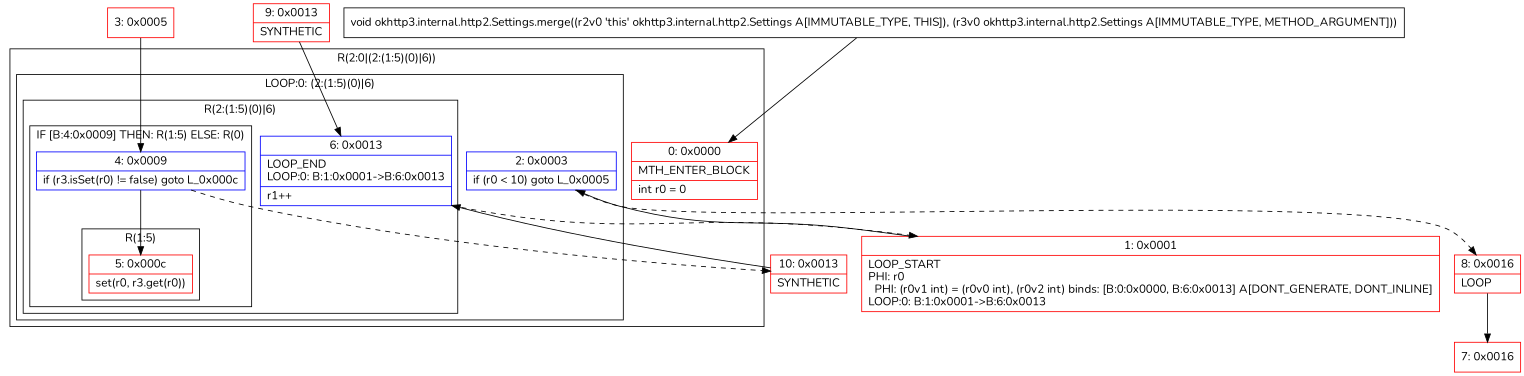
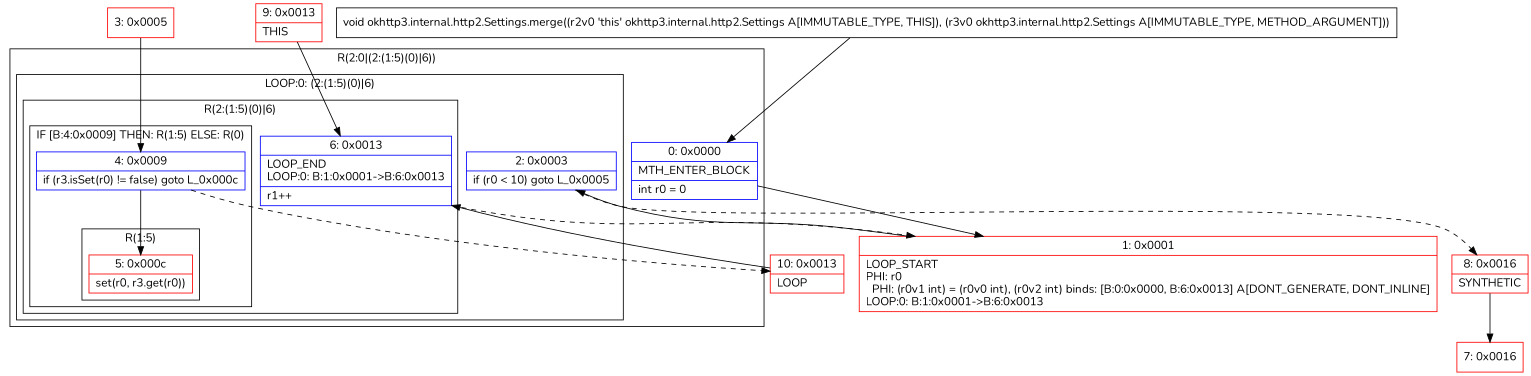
node "9: 0x0013": text "SYNTHETIC" -> "THIS"
node "0: 0x0000": color red -> blue
edge "0: 0x0000" -> "1: 0x0001": added
node "10: 0x0013": text "SYNTHETIC" -> "LOOP"
node "8: 0x0016": text "LOOP" -> "SYNTHETIC"
